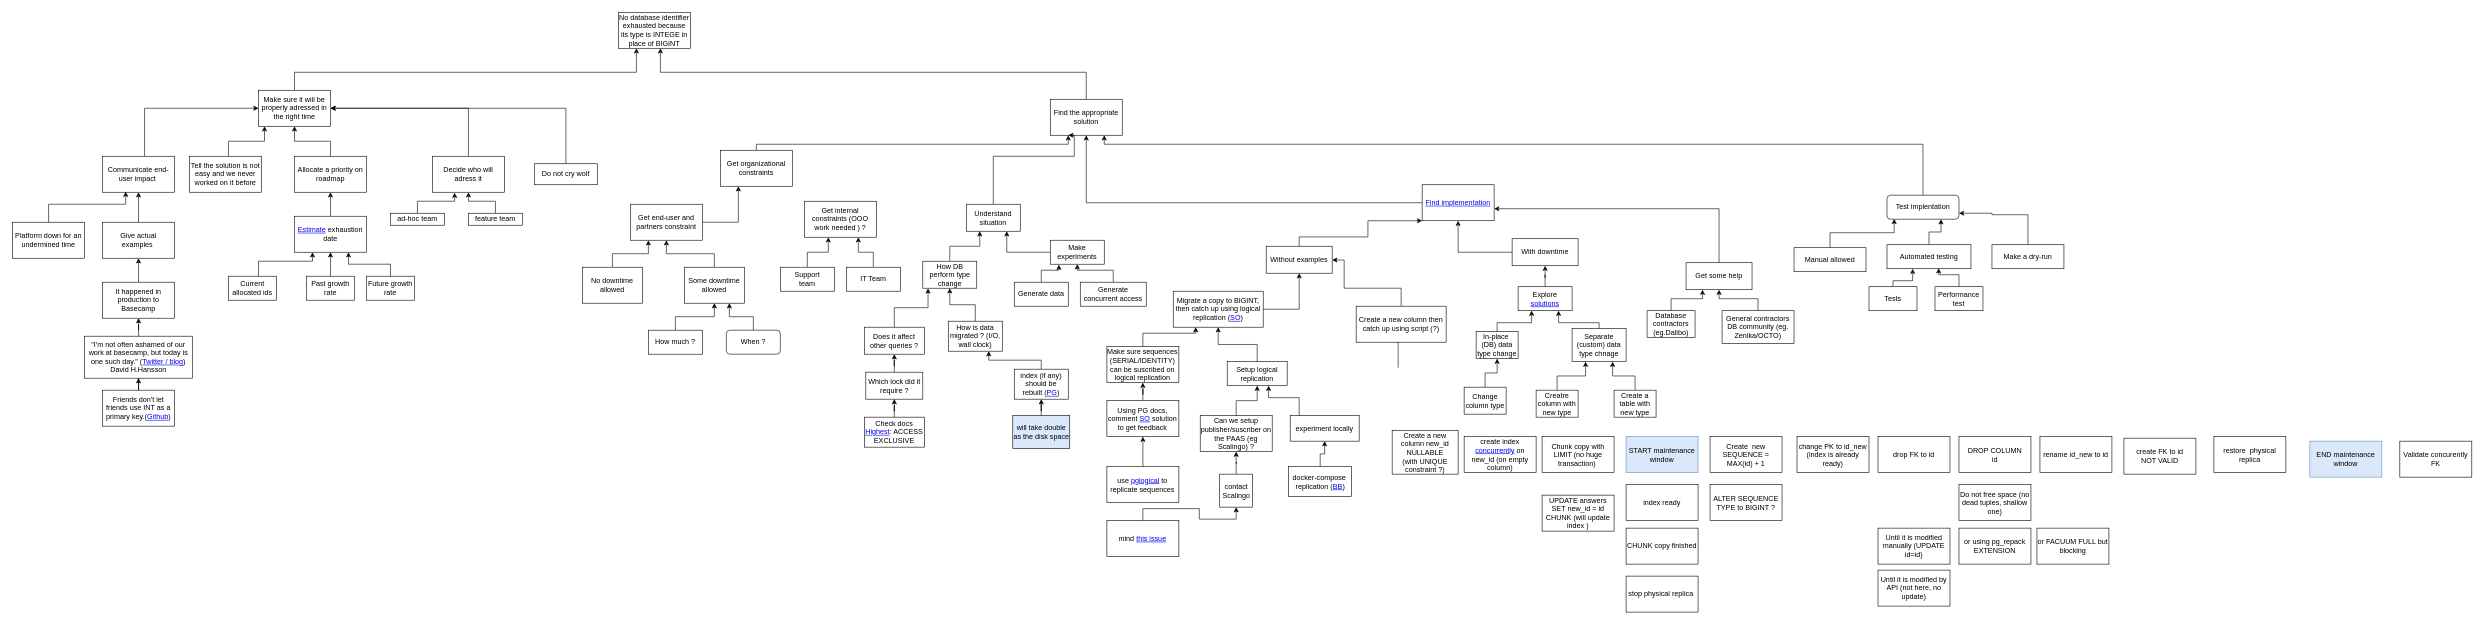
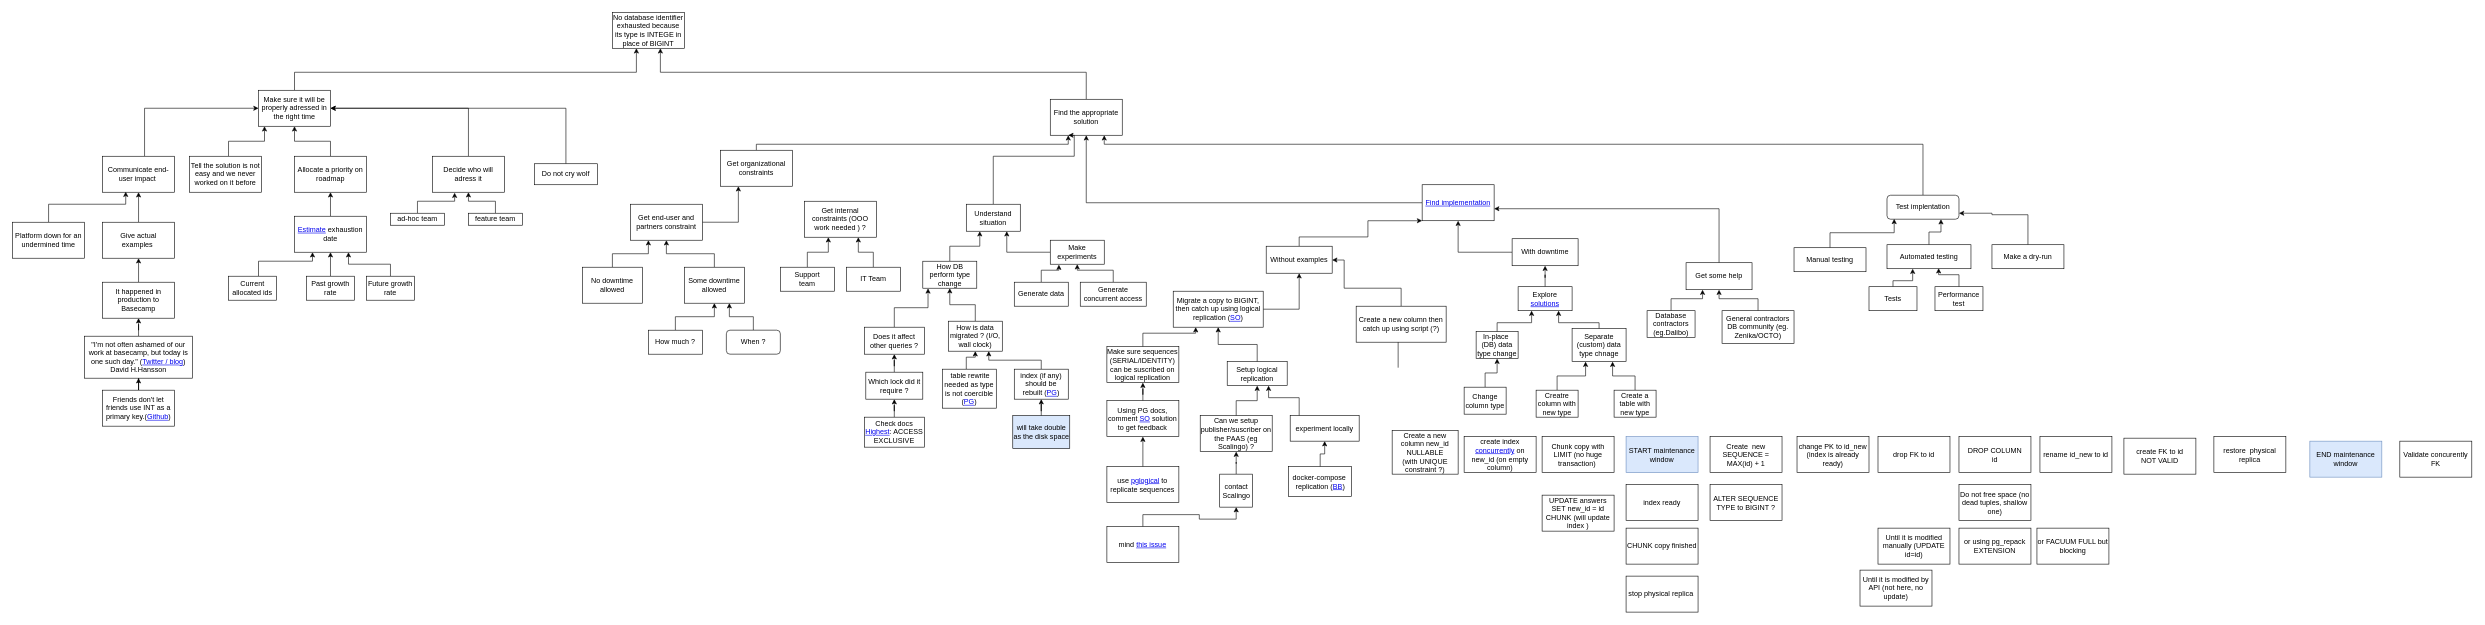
node "No database identifier exhausted because its type is INTEGE in place of BIGINT": moved (654, 30) -> (648, 30)
node "Manual allowed": label "Manual allowed" -> "Manual testing"
edge "table rewrite needed as type is not coercible (PG)" -> "How is data migrated ? (I/O, wall clock)": added
node "table rewrite needed as type is not coercible (PG)": added
node "mind this issue": moved (1143, 539) -> (1143, 545)
node "Until it is modified by API (not here, no update)": moved (1914, 588) -> (1896, 588)
